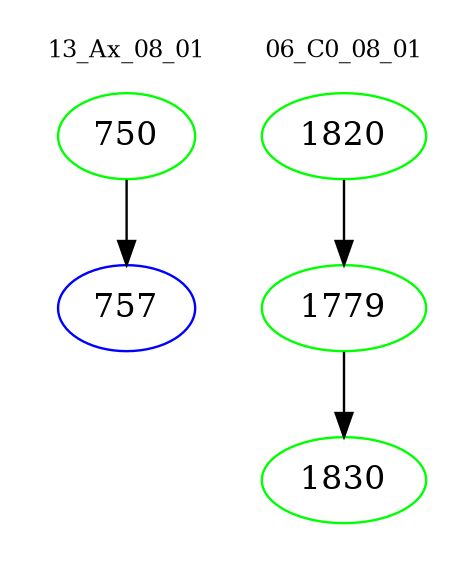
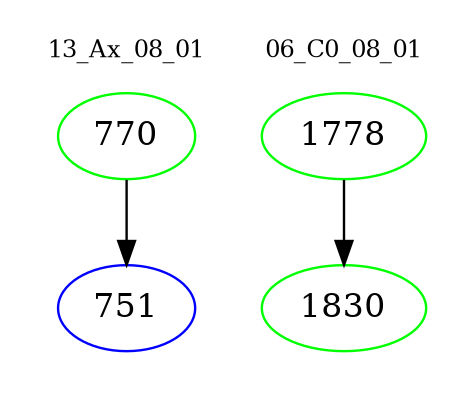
node "750": label "750" -> "770"
node "1820": removed
node "757": label "757" -> "751"
node "1779": label "1779" -> "1778"
